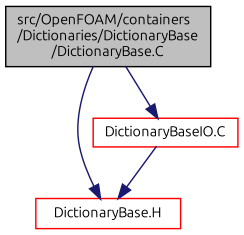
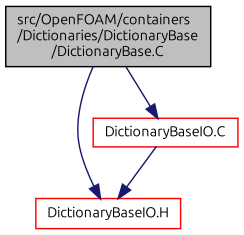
node "DictionaryBase.H": label "DictionaryBase.H" -> "DictionaryBaseIO.H"
